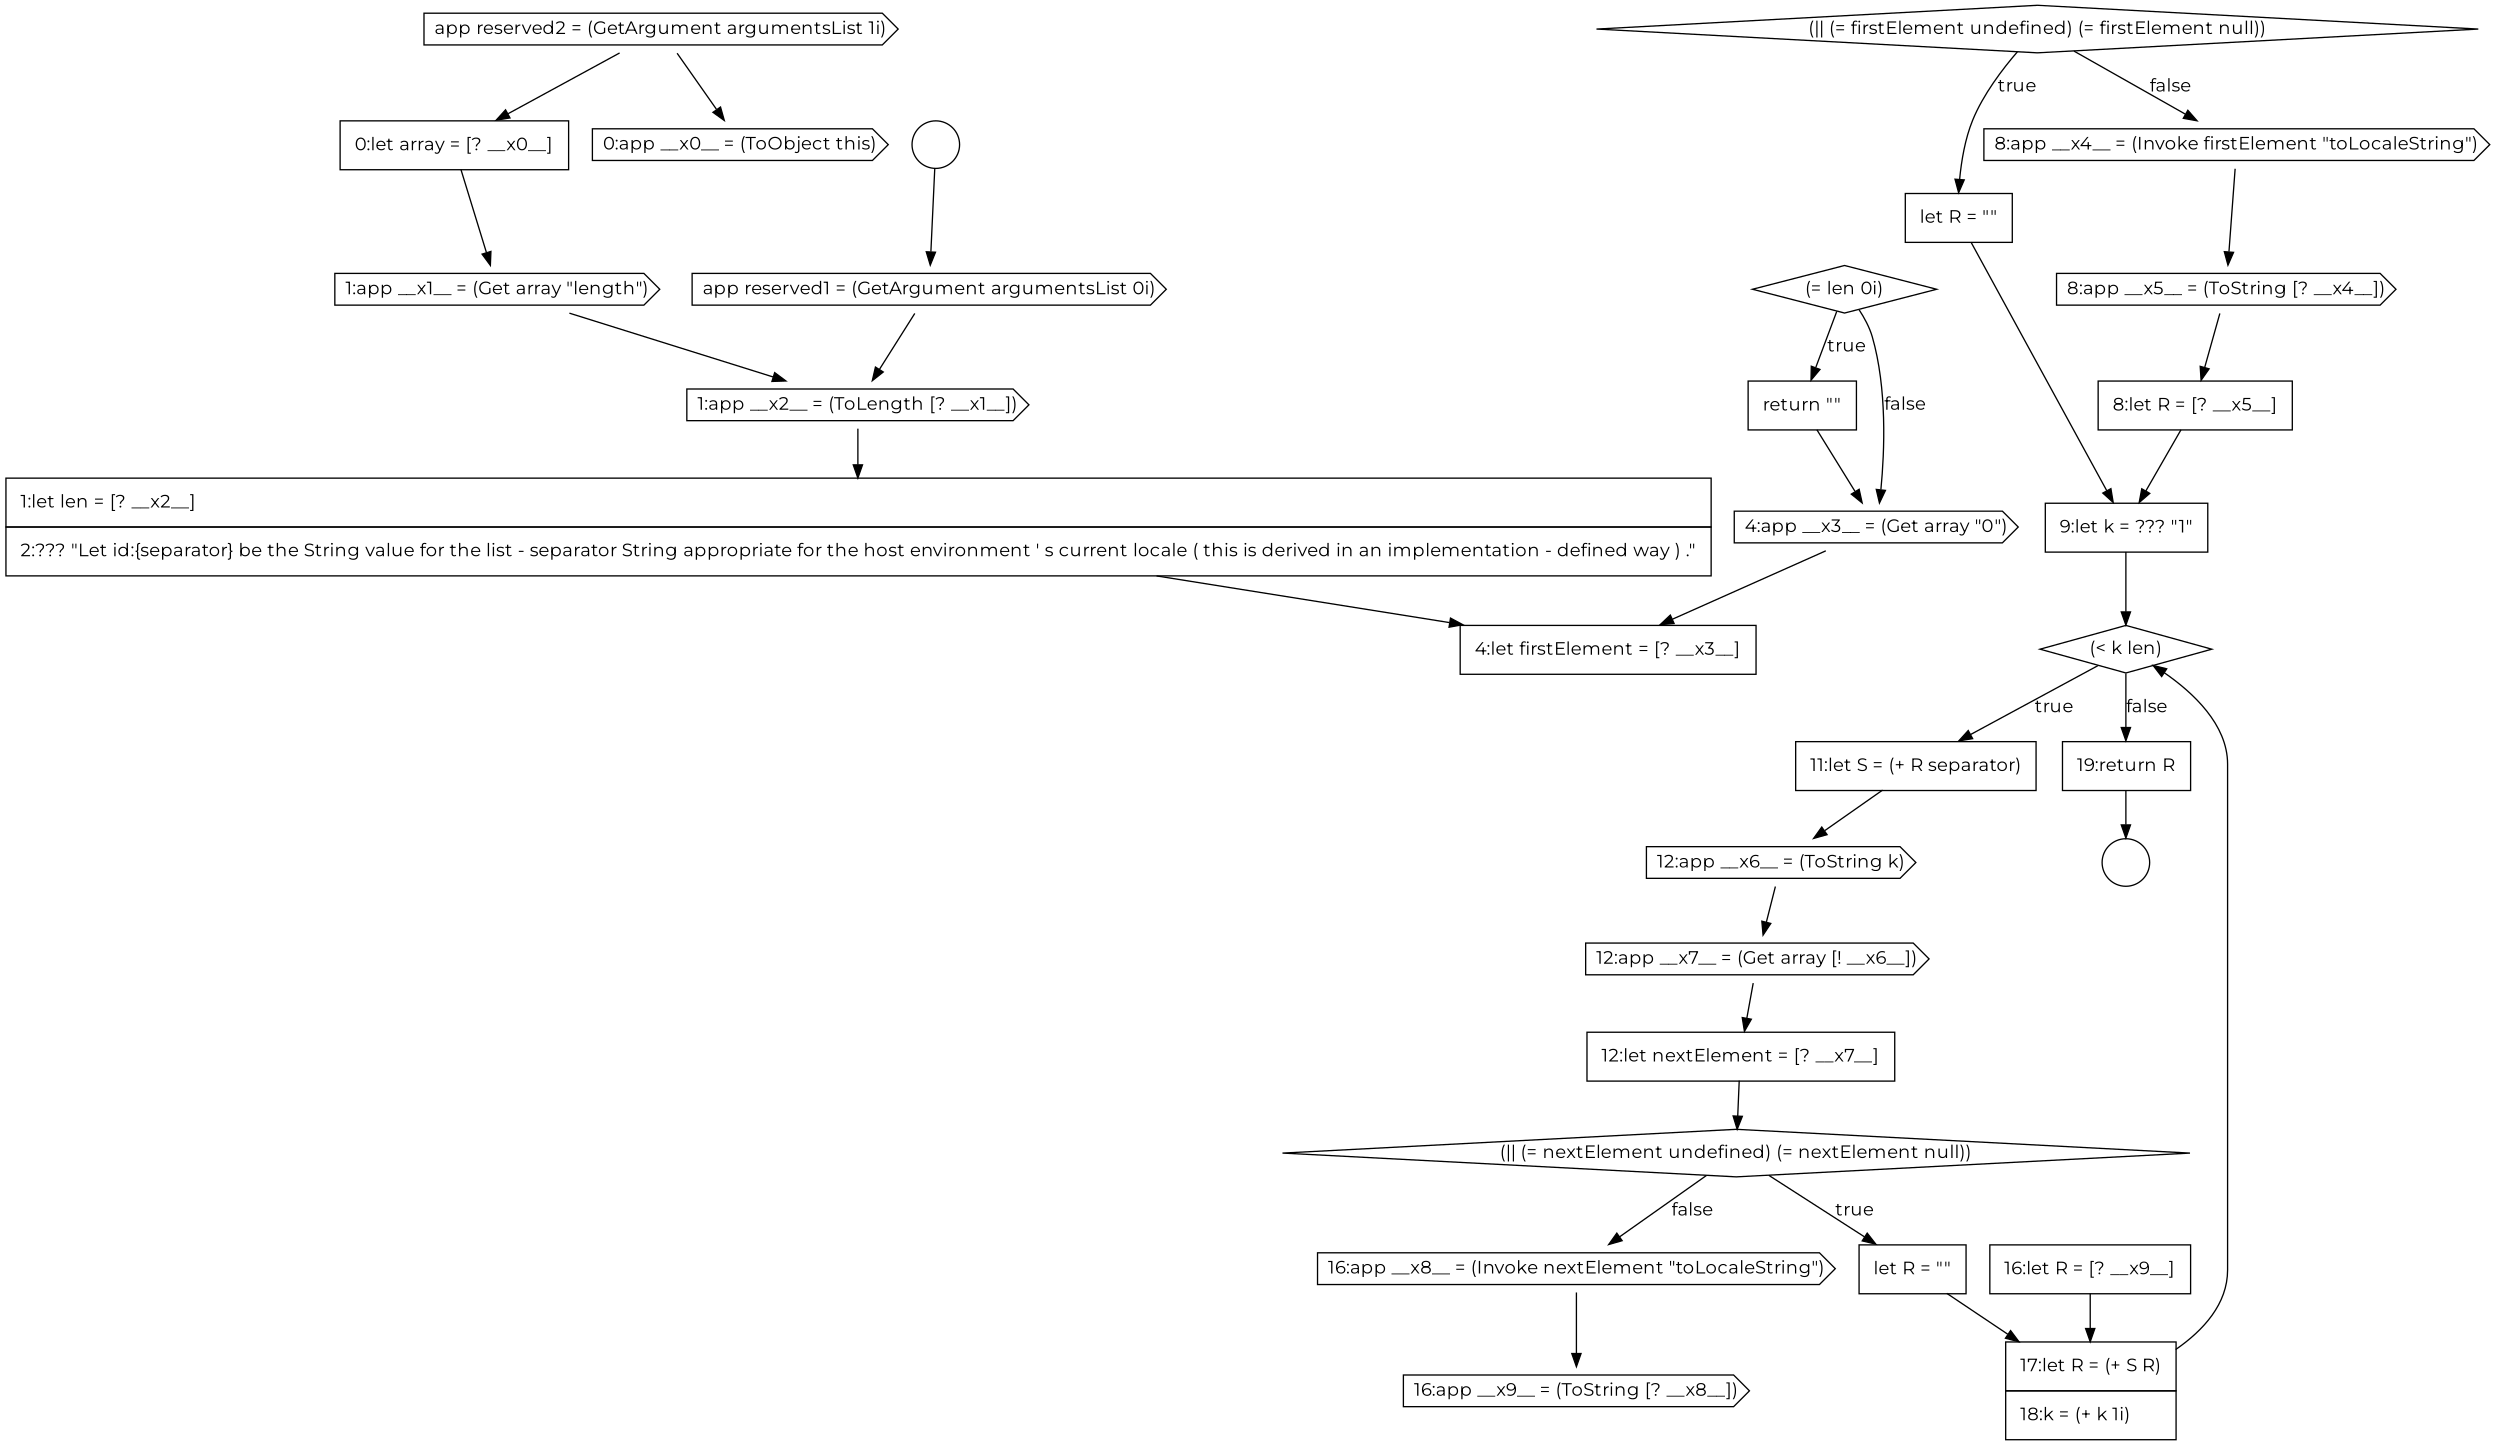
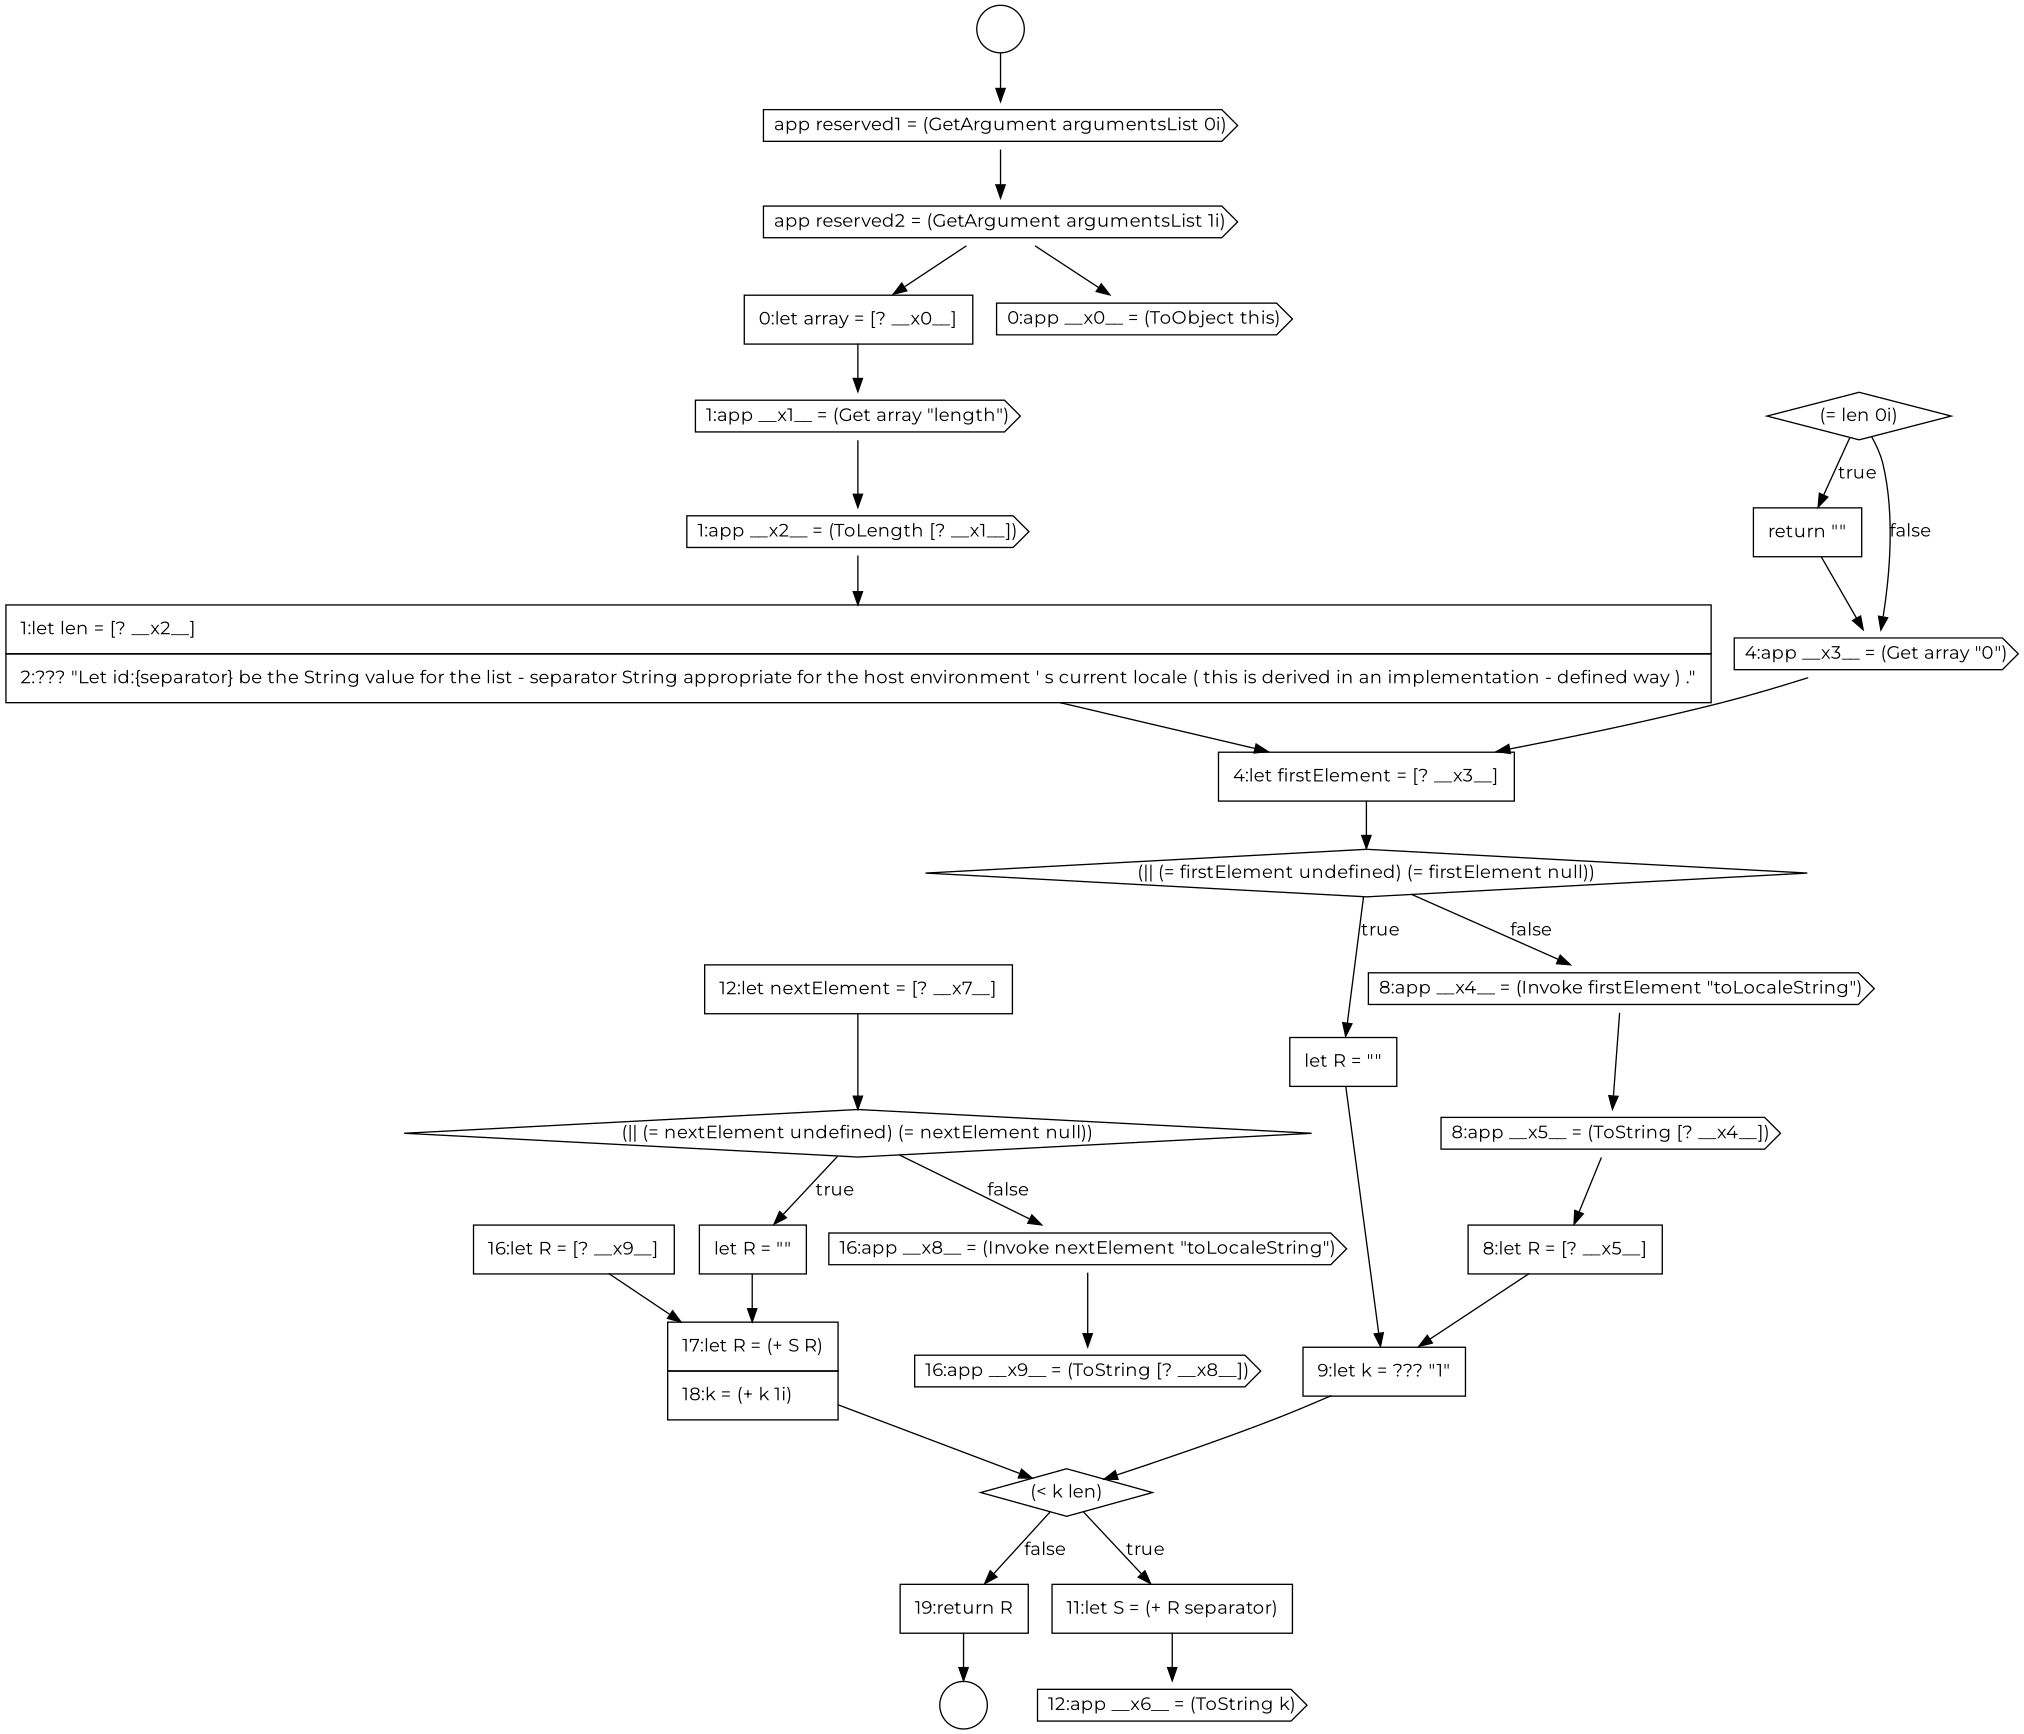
edge "app reserved1 = (GetArgument argumentsList 0i)" -> "1:app __x2__ = (ToLength [? __x1__])": now "app reserved1 = (GetArgument argumentsList 0i)" -> "app reserved2 = (GetArgument argumentsList 1i)"
edge "4:let firstElement = [? __x3__]" -> "(|| (= firstElement undefined) (= firstElement null))": added
node "12:app __x7__ = (Get array [! __x6__])": removed
